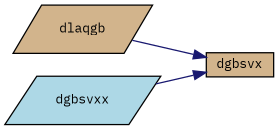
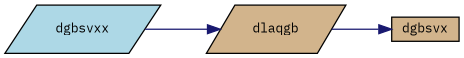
edge "dgbsvxx" -> "dgbsvx": now "dgbsvxx" -> "dlaqgb"
